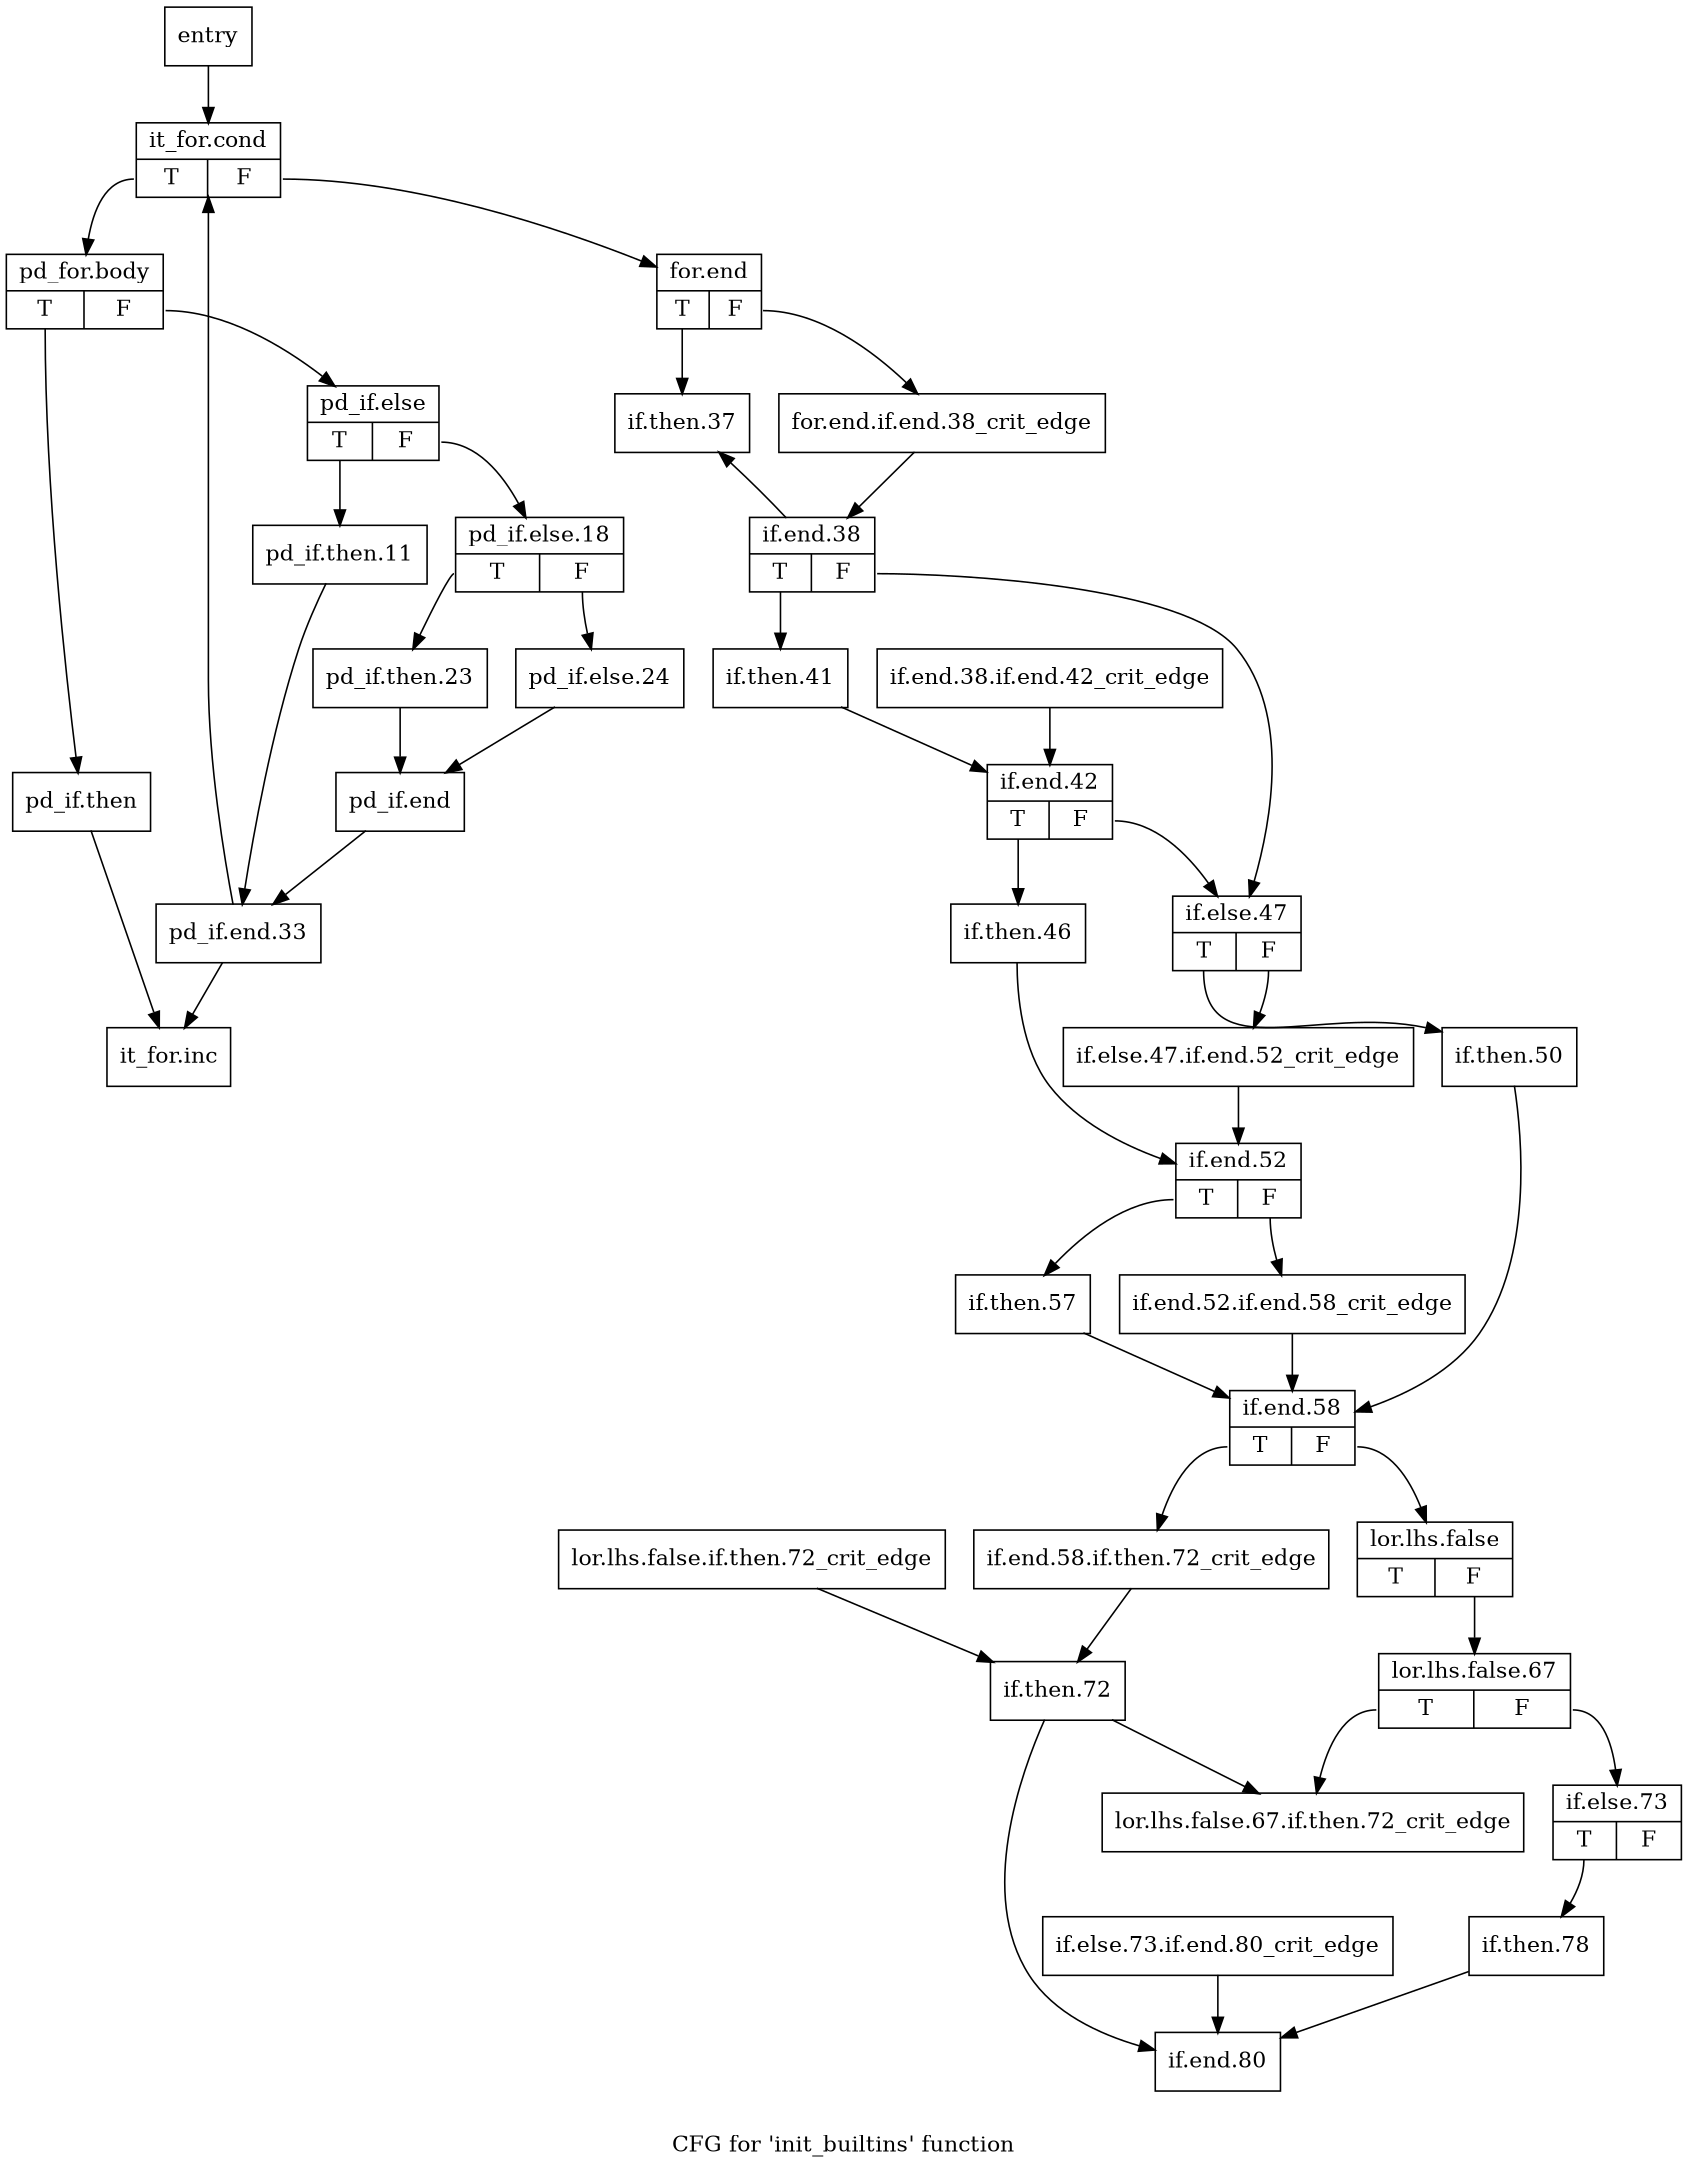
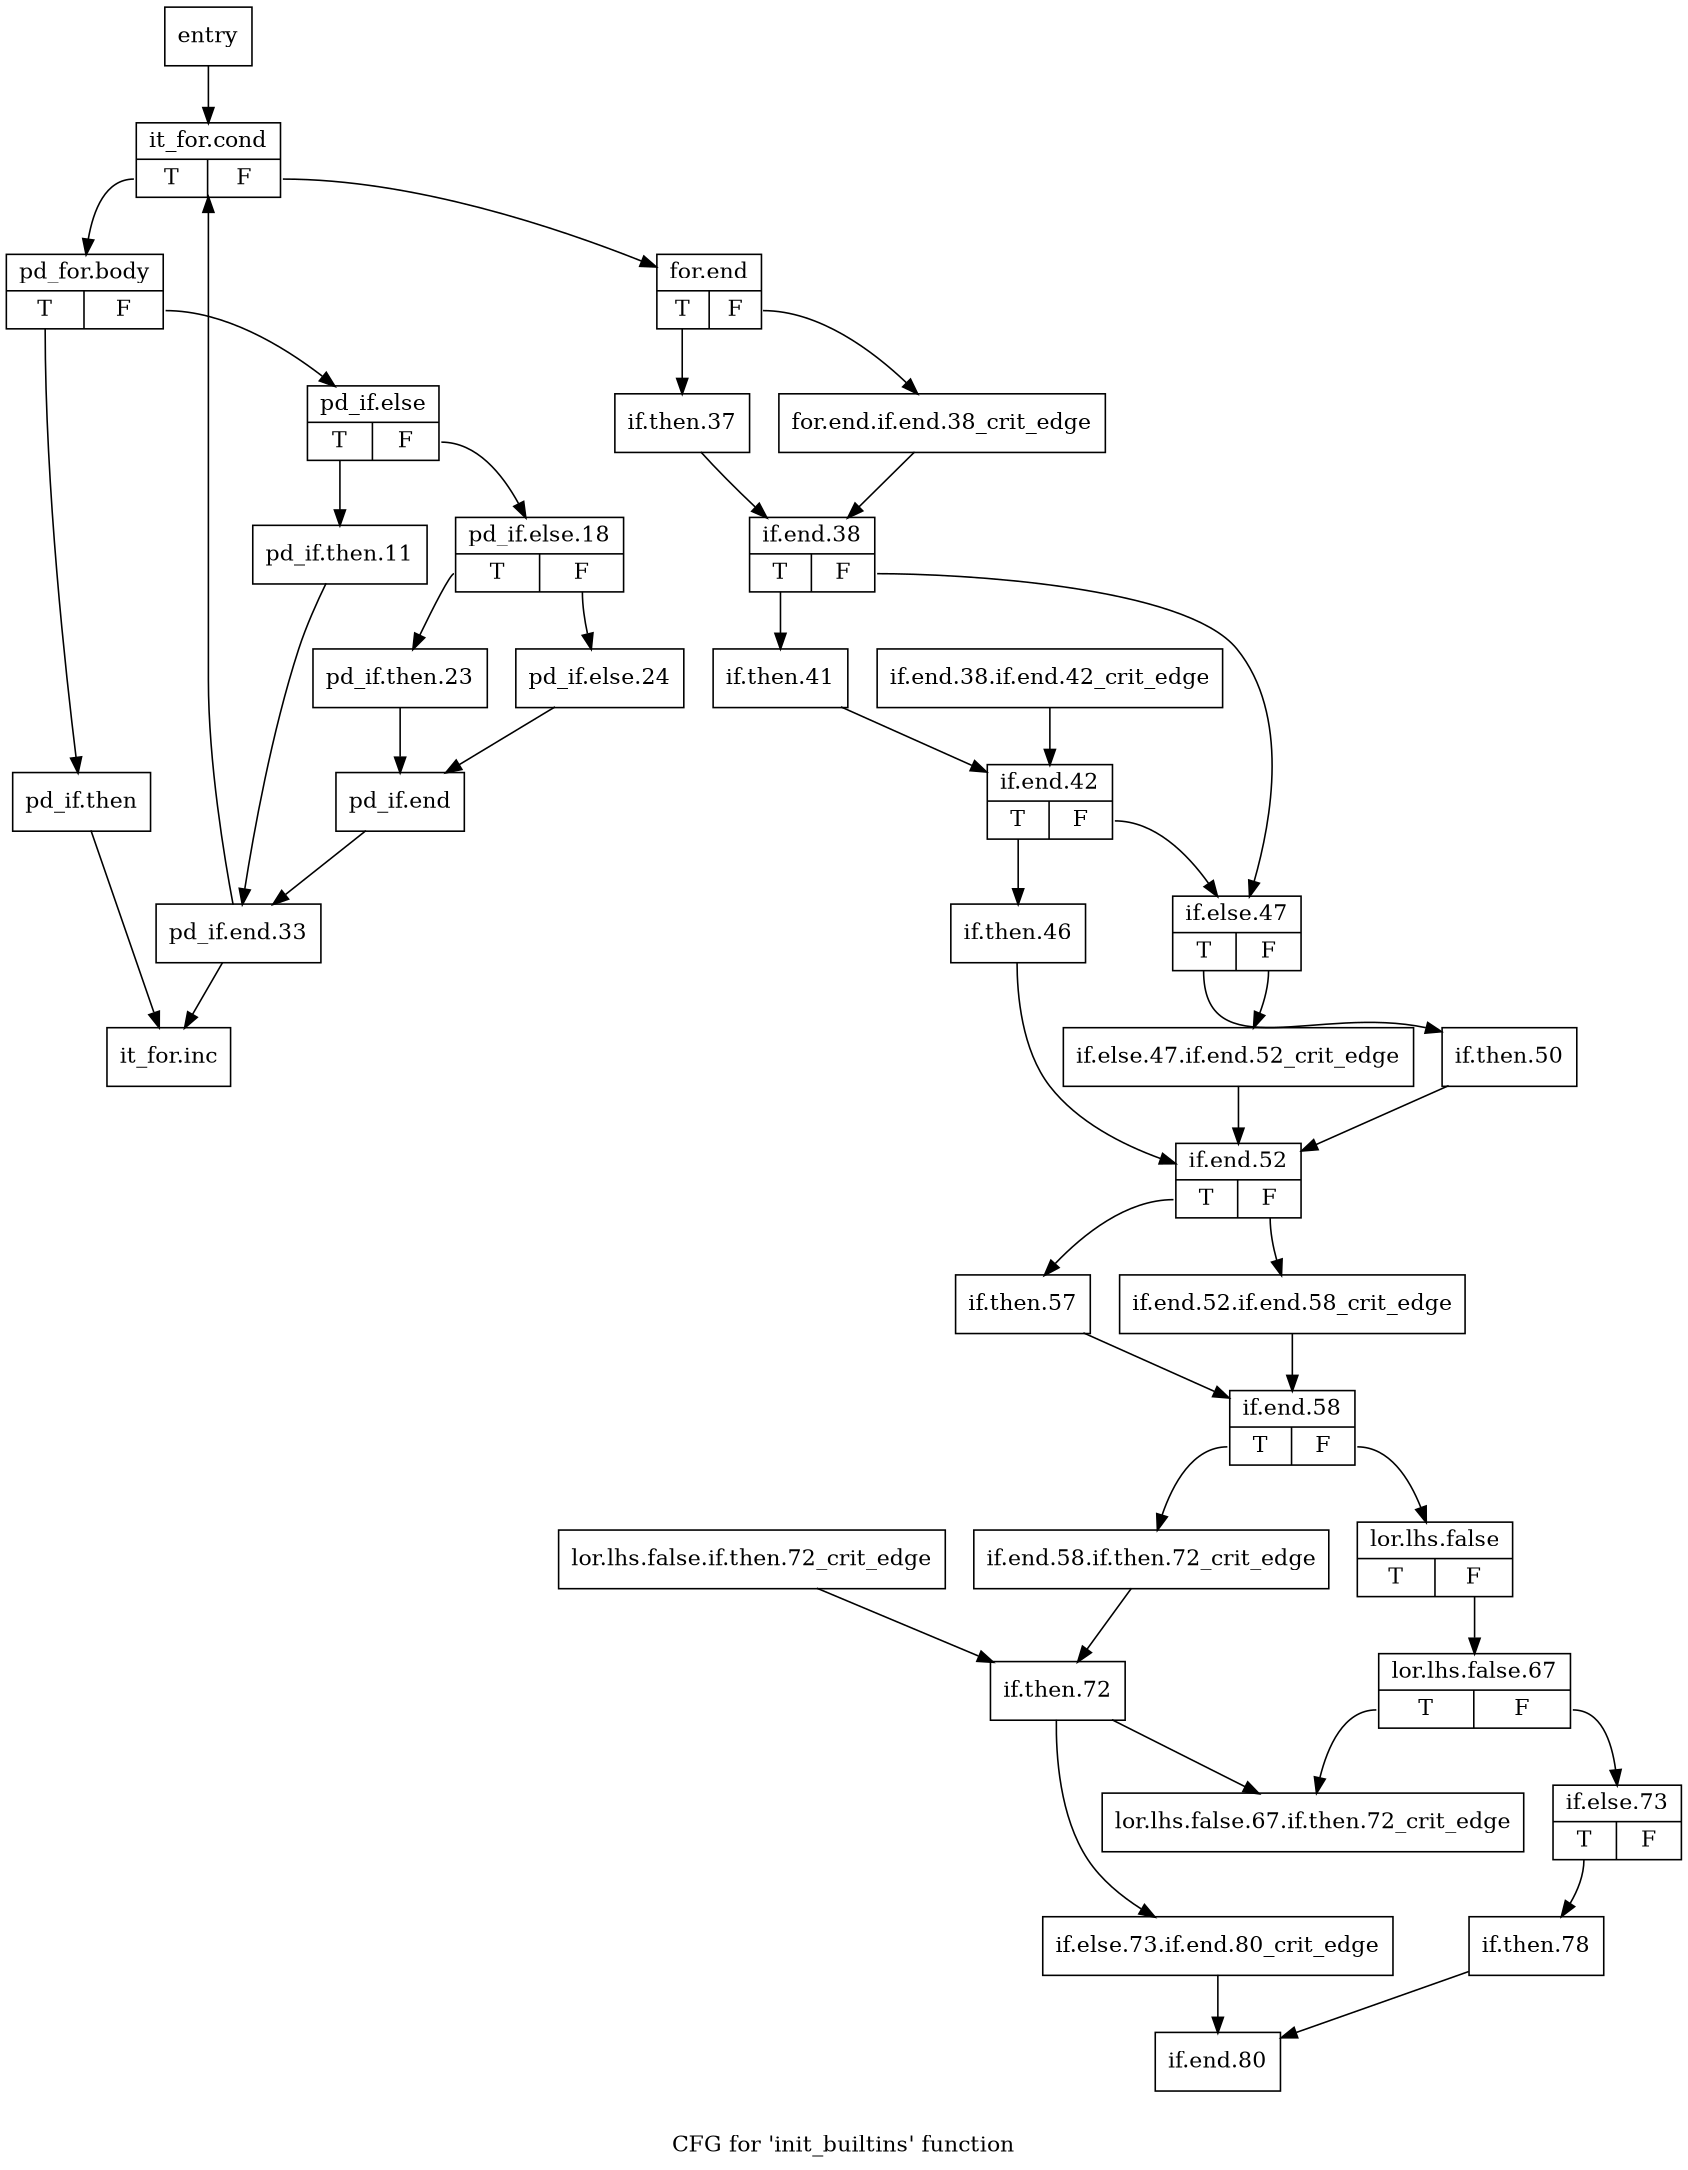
edge "if.end.38" -> "if.then.37": reversed
edge "if.then.50" -> "if.end.58": now "if.then.50" -> "if.end.52"
edge "if.then.72" -> "if.end.80": now "if.then.72" -> "if.else.73.if.end.80_crit_edge"
